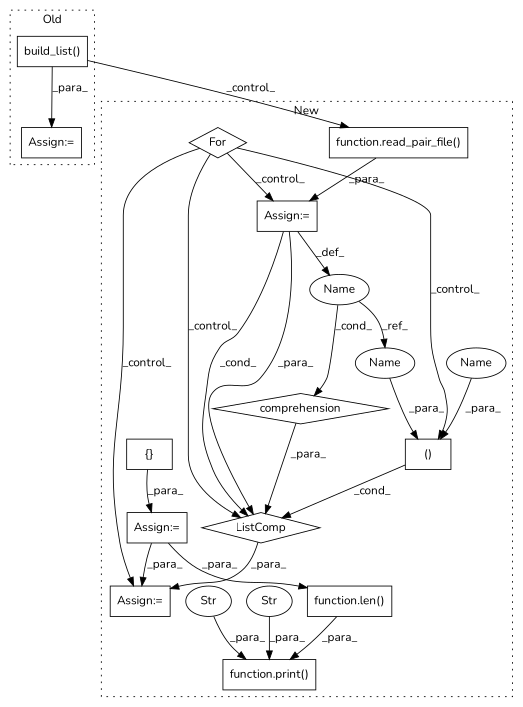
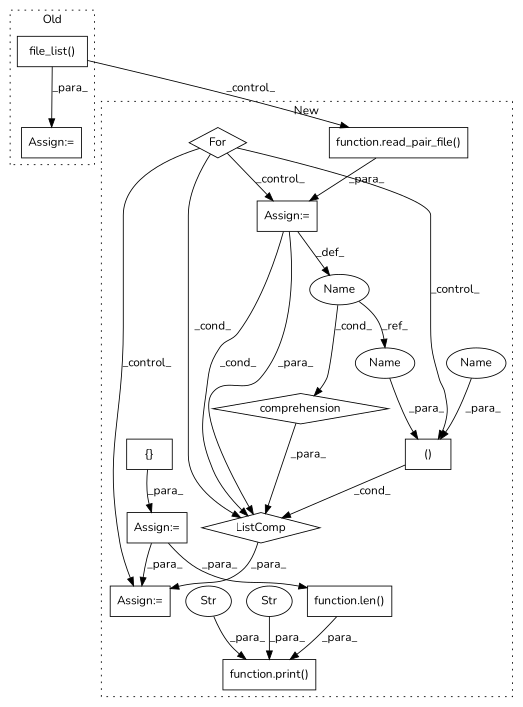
node "build_list()": label "build_list()" -> "file_list()"
edge "For" -> "ListComp": label "_control_" -> "_cond_"
